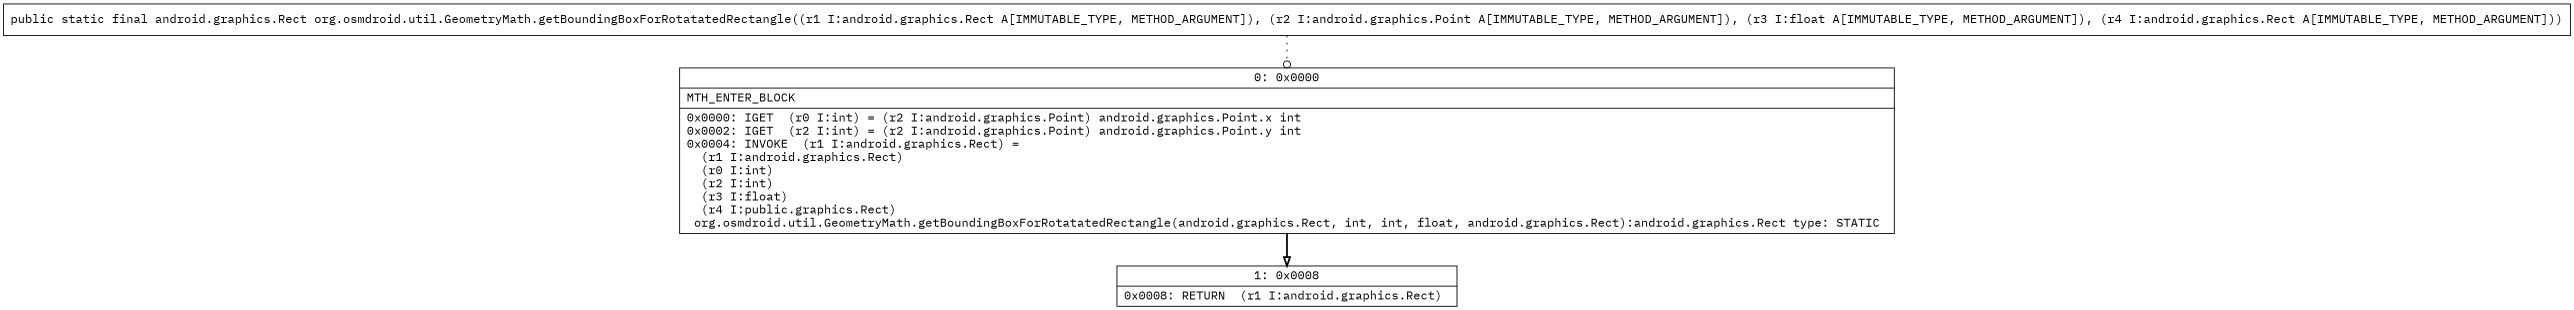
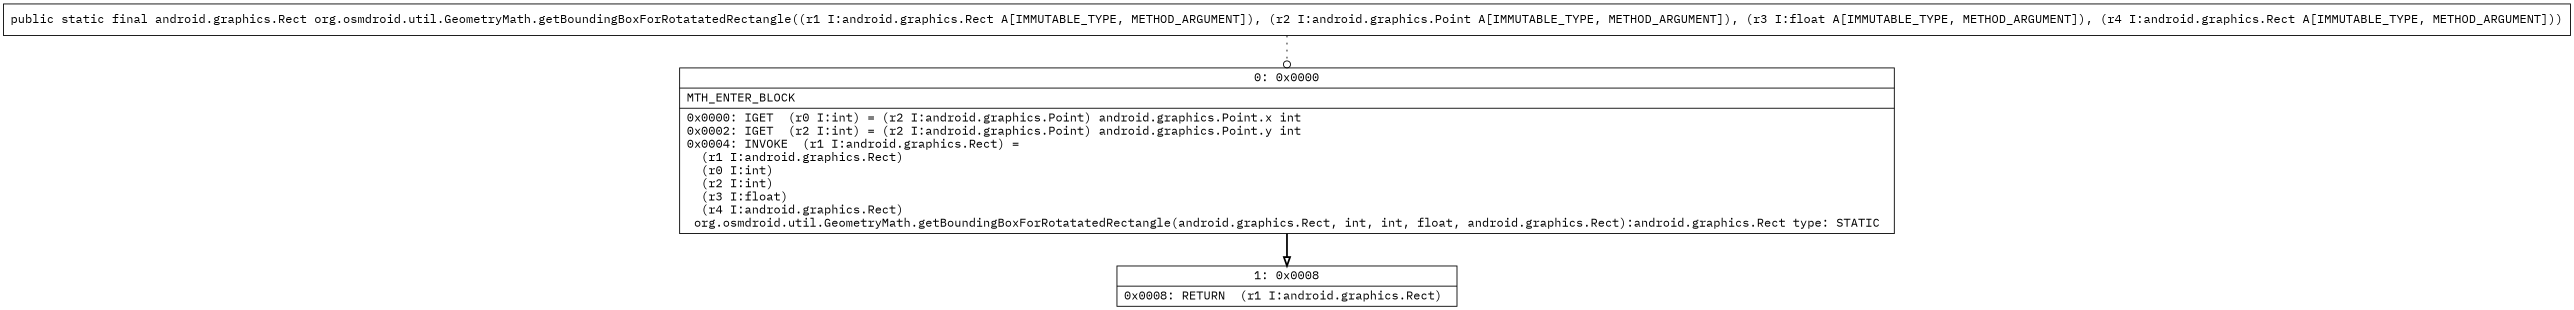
node "0: 0x0000": text "(r4 I:public.graphics.Rect)" -> "(r4 I:android.graphics.Rect)"
